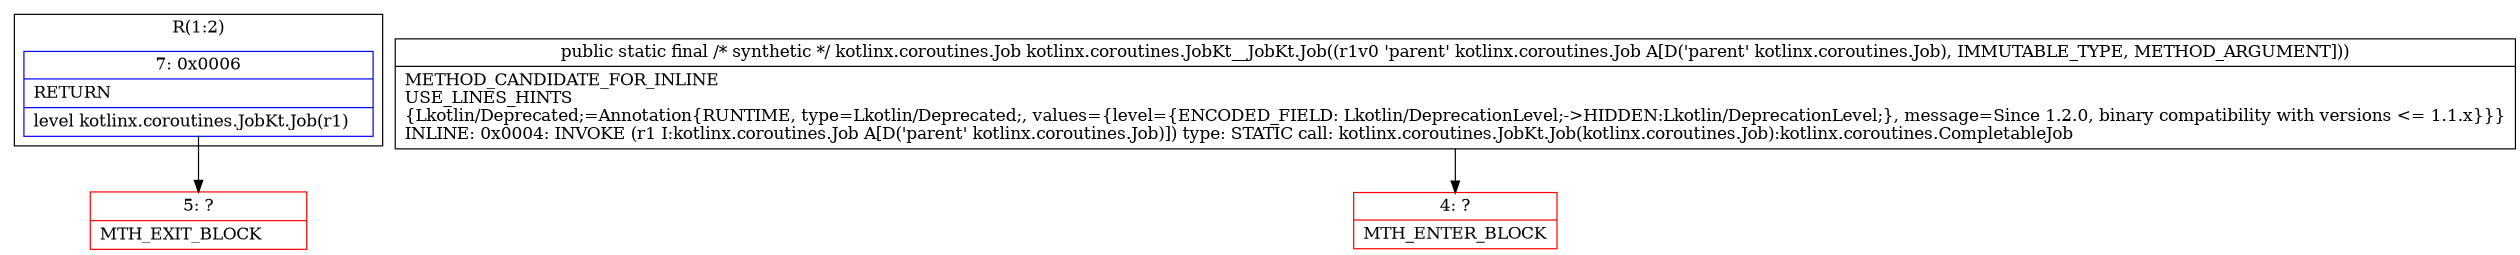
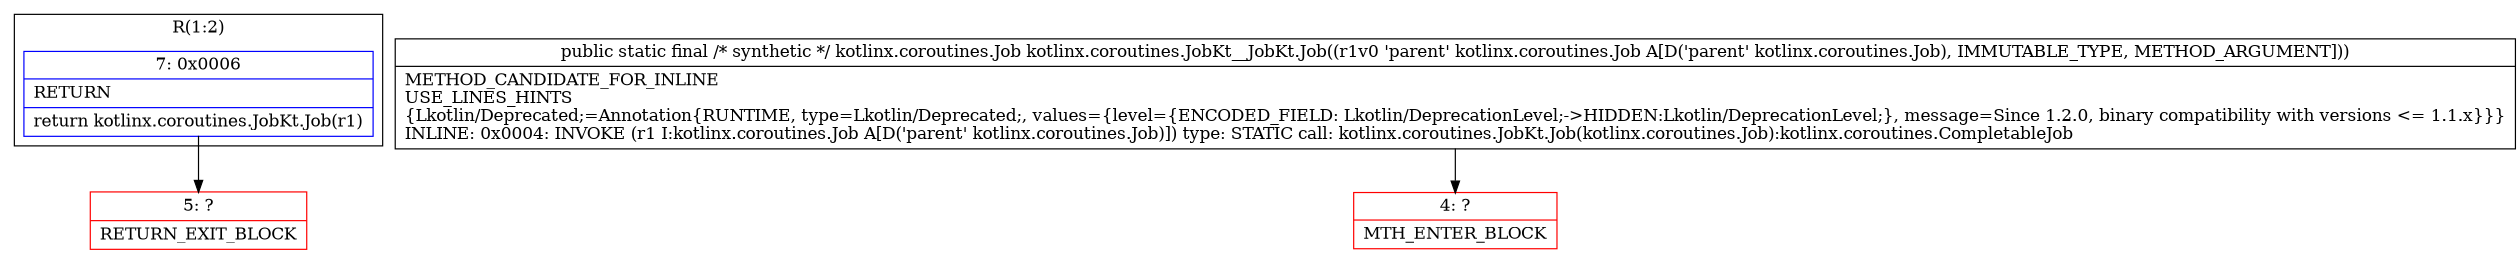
node "7: 0x0006": text "level kotlinx.coroutines.JobKt.Job(r1)" -> "return kotlinx.coroutines.JobKt.Job(r1)"
node "5: ?": text "MTH_EXIT_BLOCK" -> "RETURN_EXIT_BLOCK"
